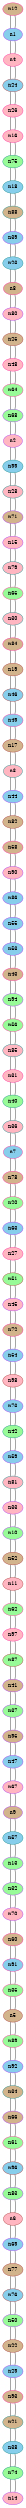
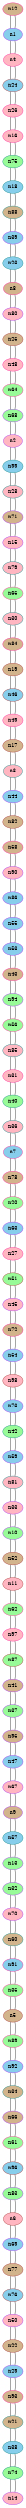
node "n49": fillcolor skyblue -> lightpink
node "n60": color deeppink -> teal
node "n50": fillcolor palegreen -> lightpink
